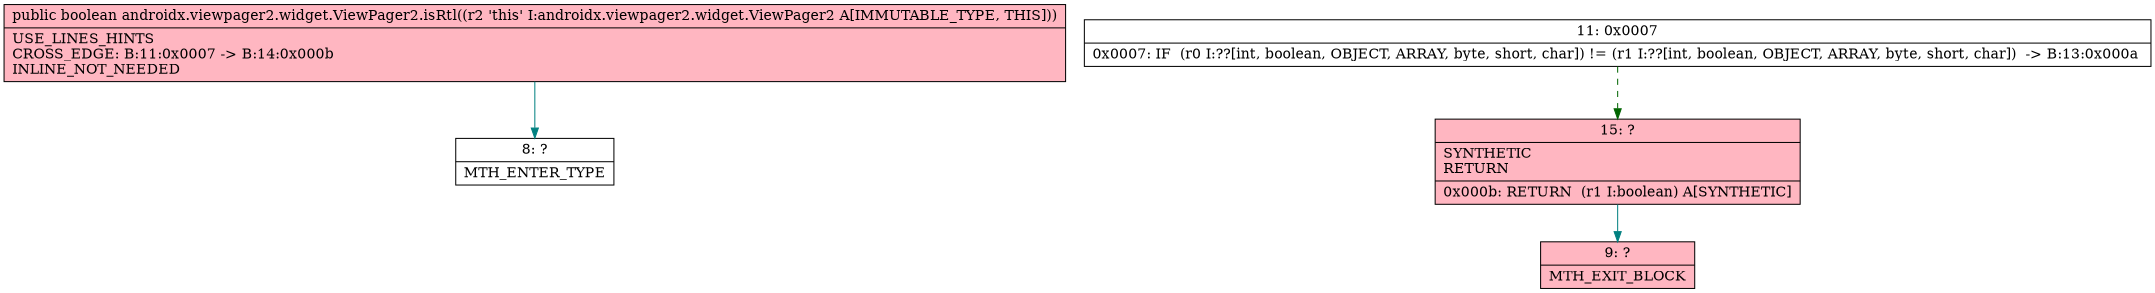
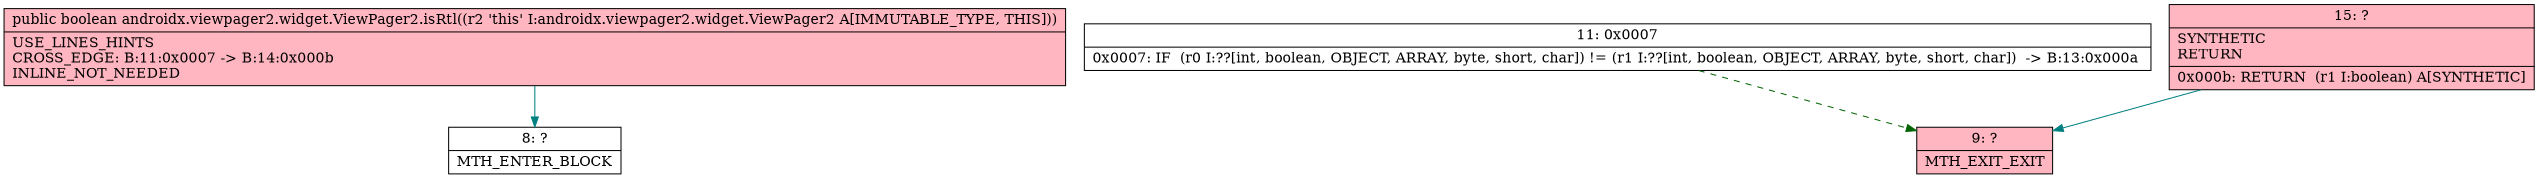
edge "11: 0x0007" -> "15: ?": now "11: 0x0007" -> "9: ?"
node "8: ?": text "MTH_ENTER_TYPE" -> "MTH_ENTER_BLOCK"
node "9: ?": text "MTH_EXIT_BLOCK" -> "MTH_EXIT_EXIT"
